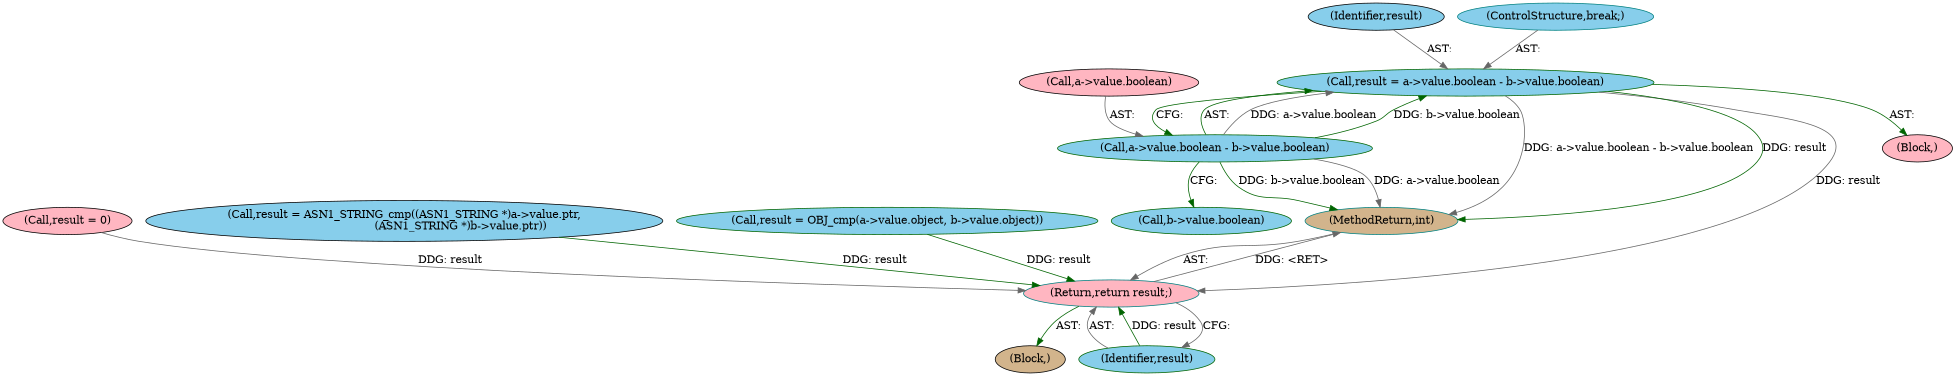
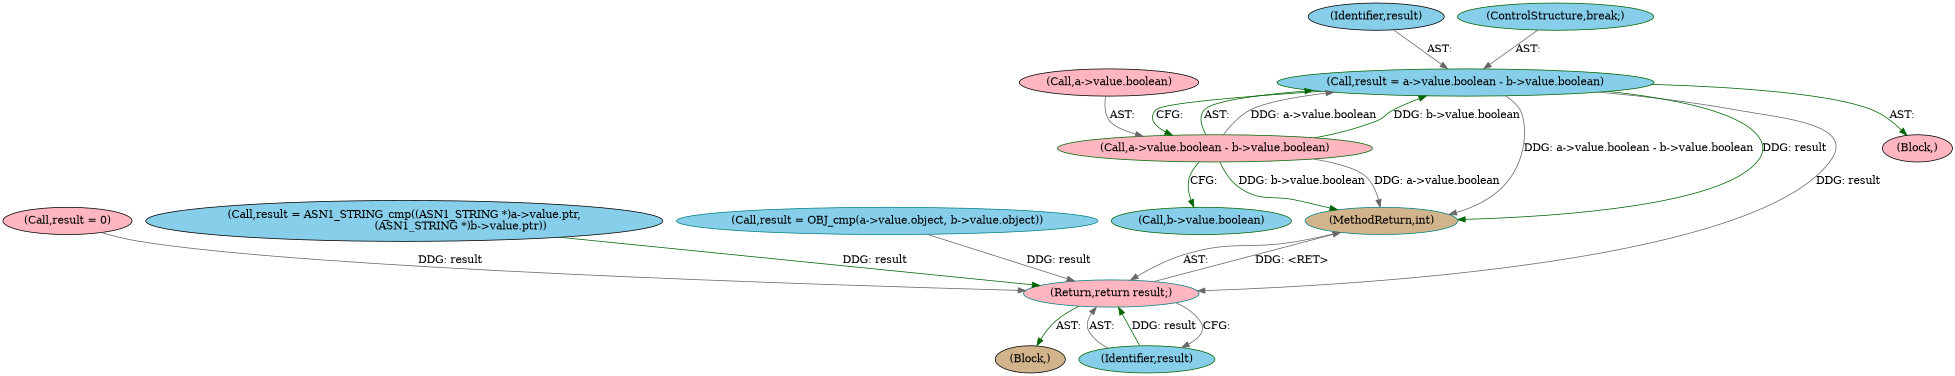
node "(ControlStructure,break;)": color teal -> darkgreen
node "(Call,a->value.boolean - b->value.boolean)": fillcolor skyblue -> lightpink
node "(Call,result = OBJ_cmp(a->value.object, b->value.object))": color darkgreen -> teal
edge "(Call,result = OBJ_cmp(a->value.object, b->value.object))" -> "(Return,return result;)": color darkgreen -> gray40
